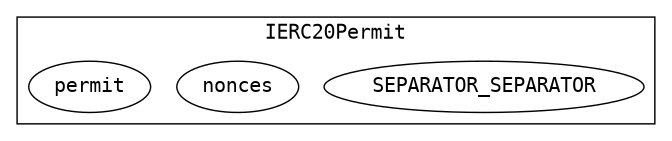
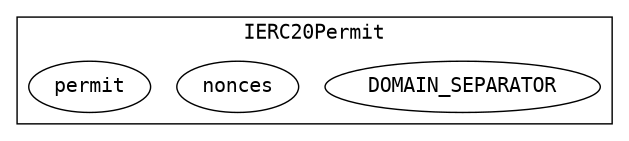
node "SEPARATOR_SEPARATOR": label "SEPARATOR_SEPARATOR" -> "DOMAIN_SEPARATOR"
